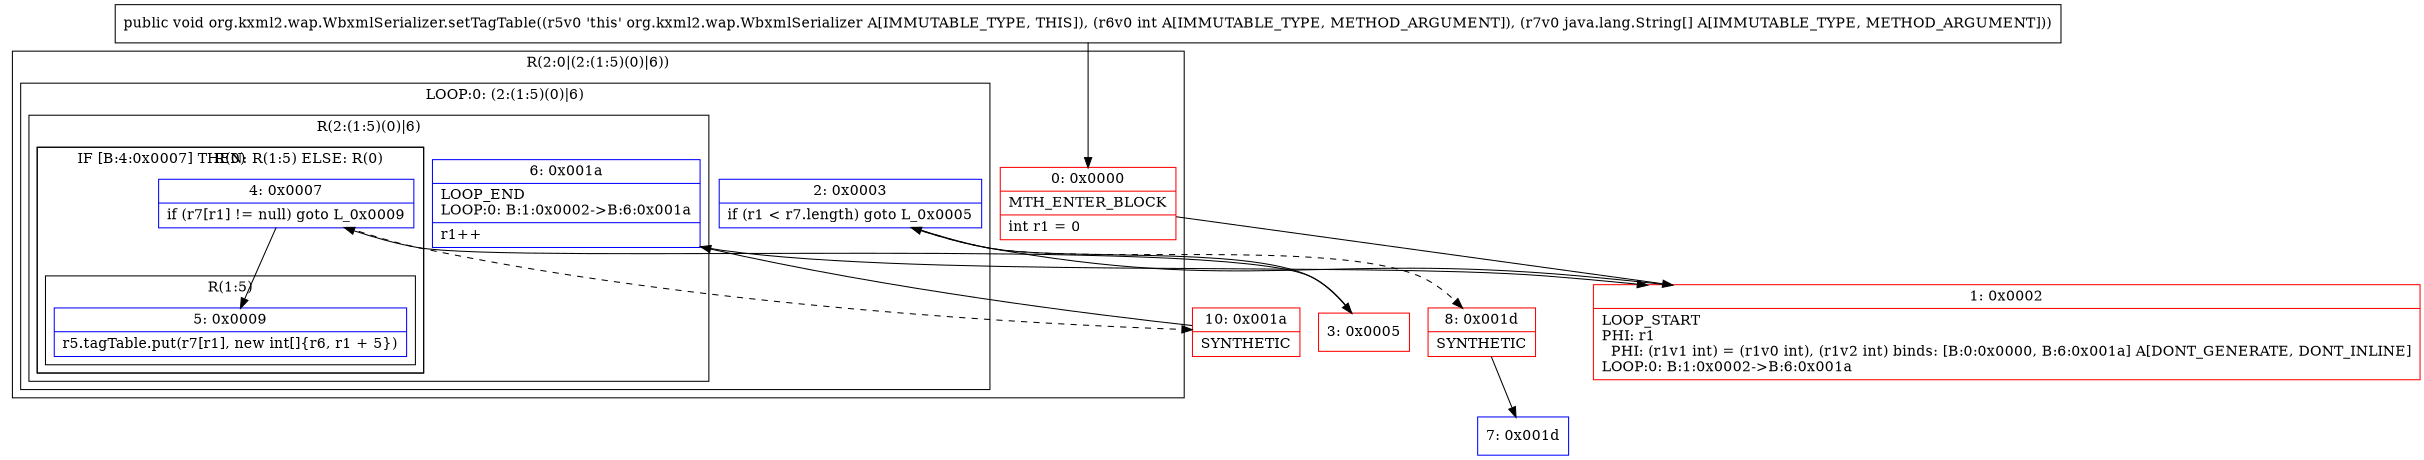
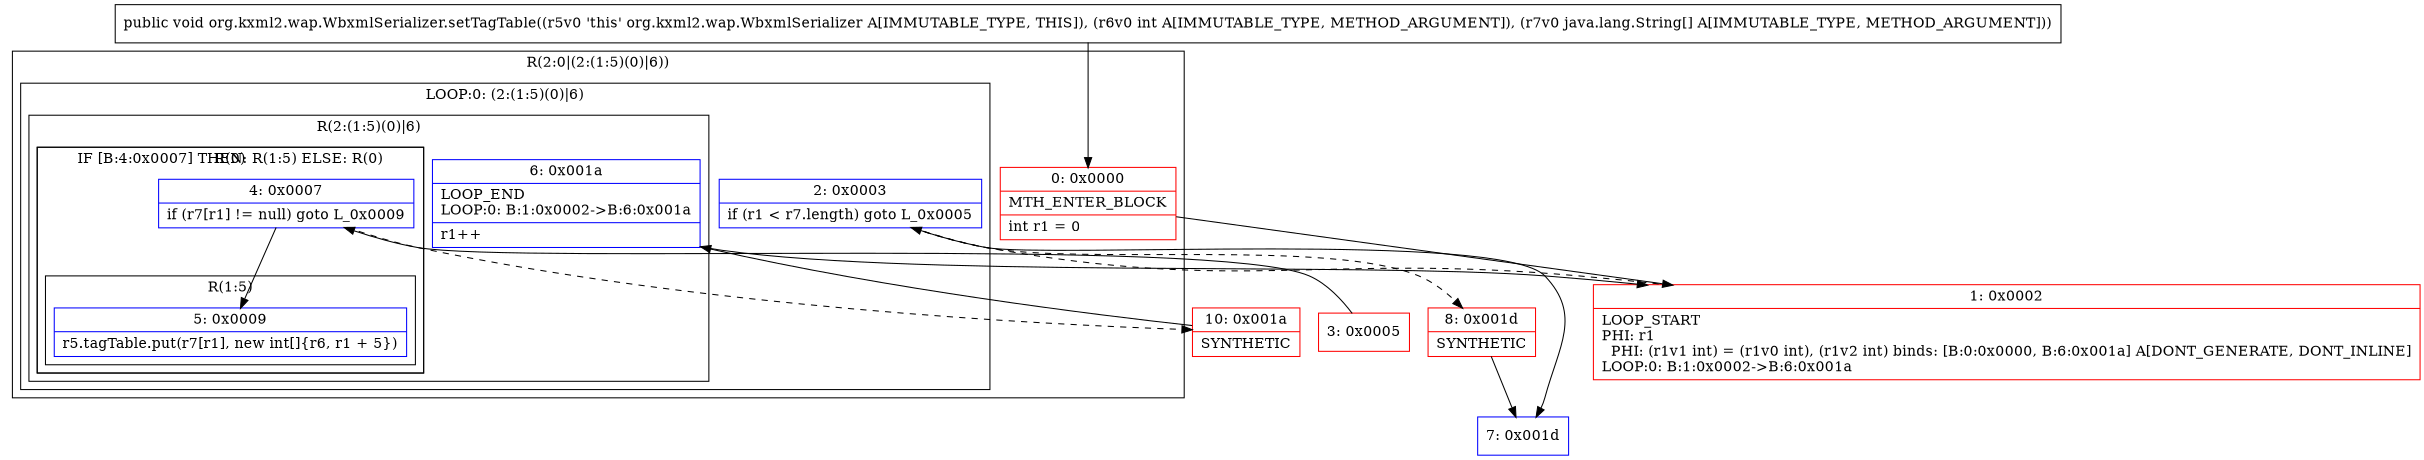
edge "2: 0x0003" -> "3: 0x0005": now "2: 0x0003" -> "7: 0x001d"
edge "1: 0x0002" -> "2: 0x0003": style solid -> dashed
